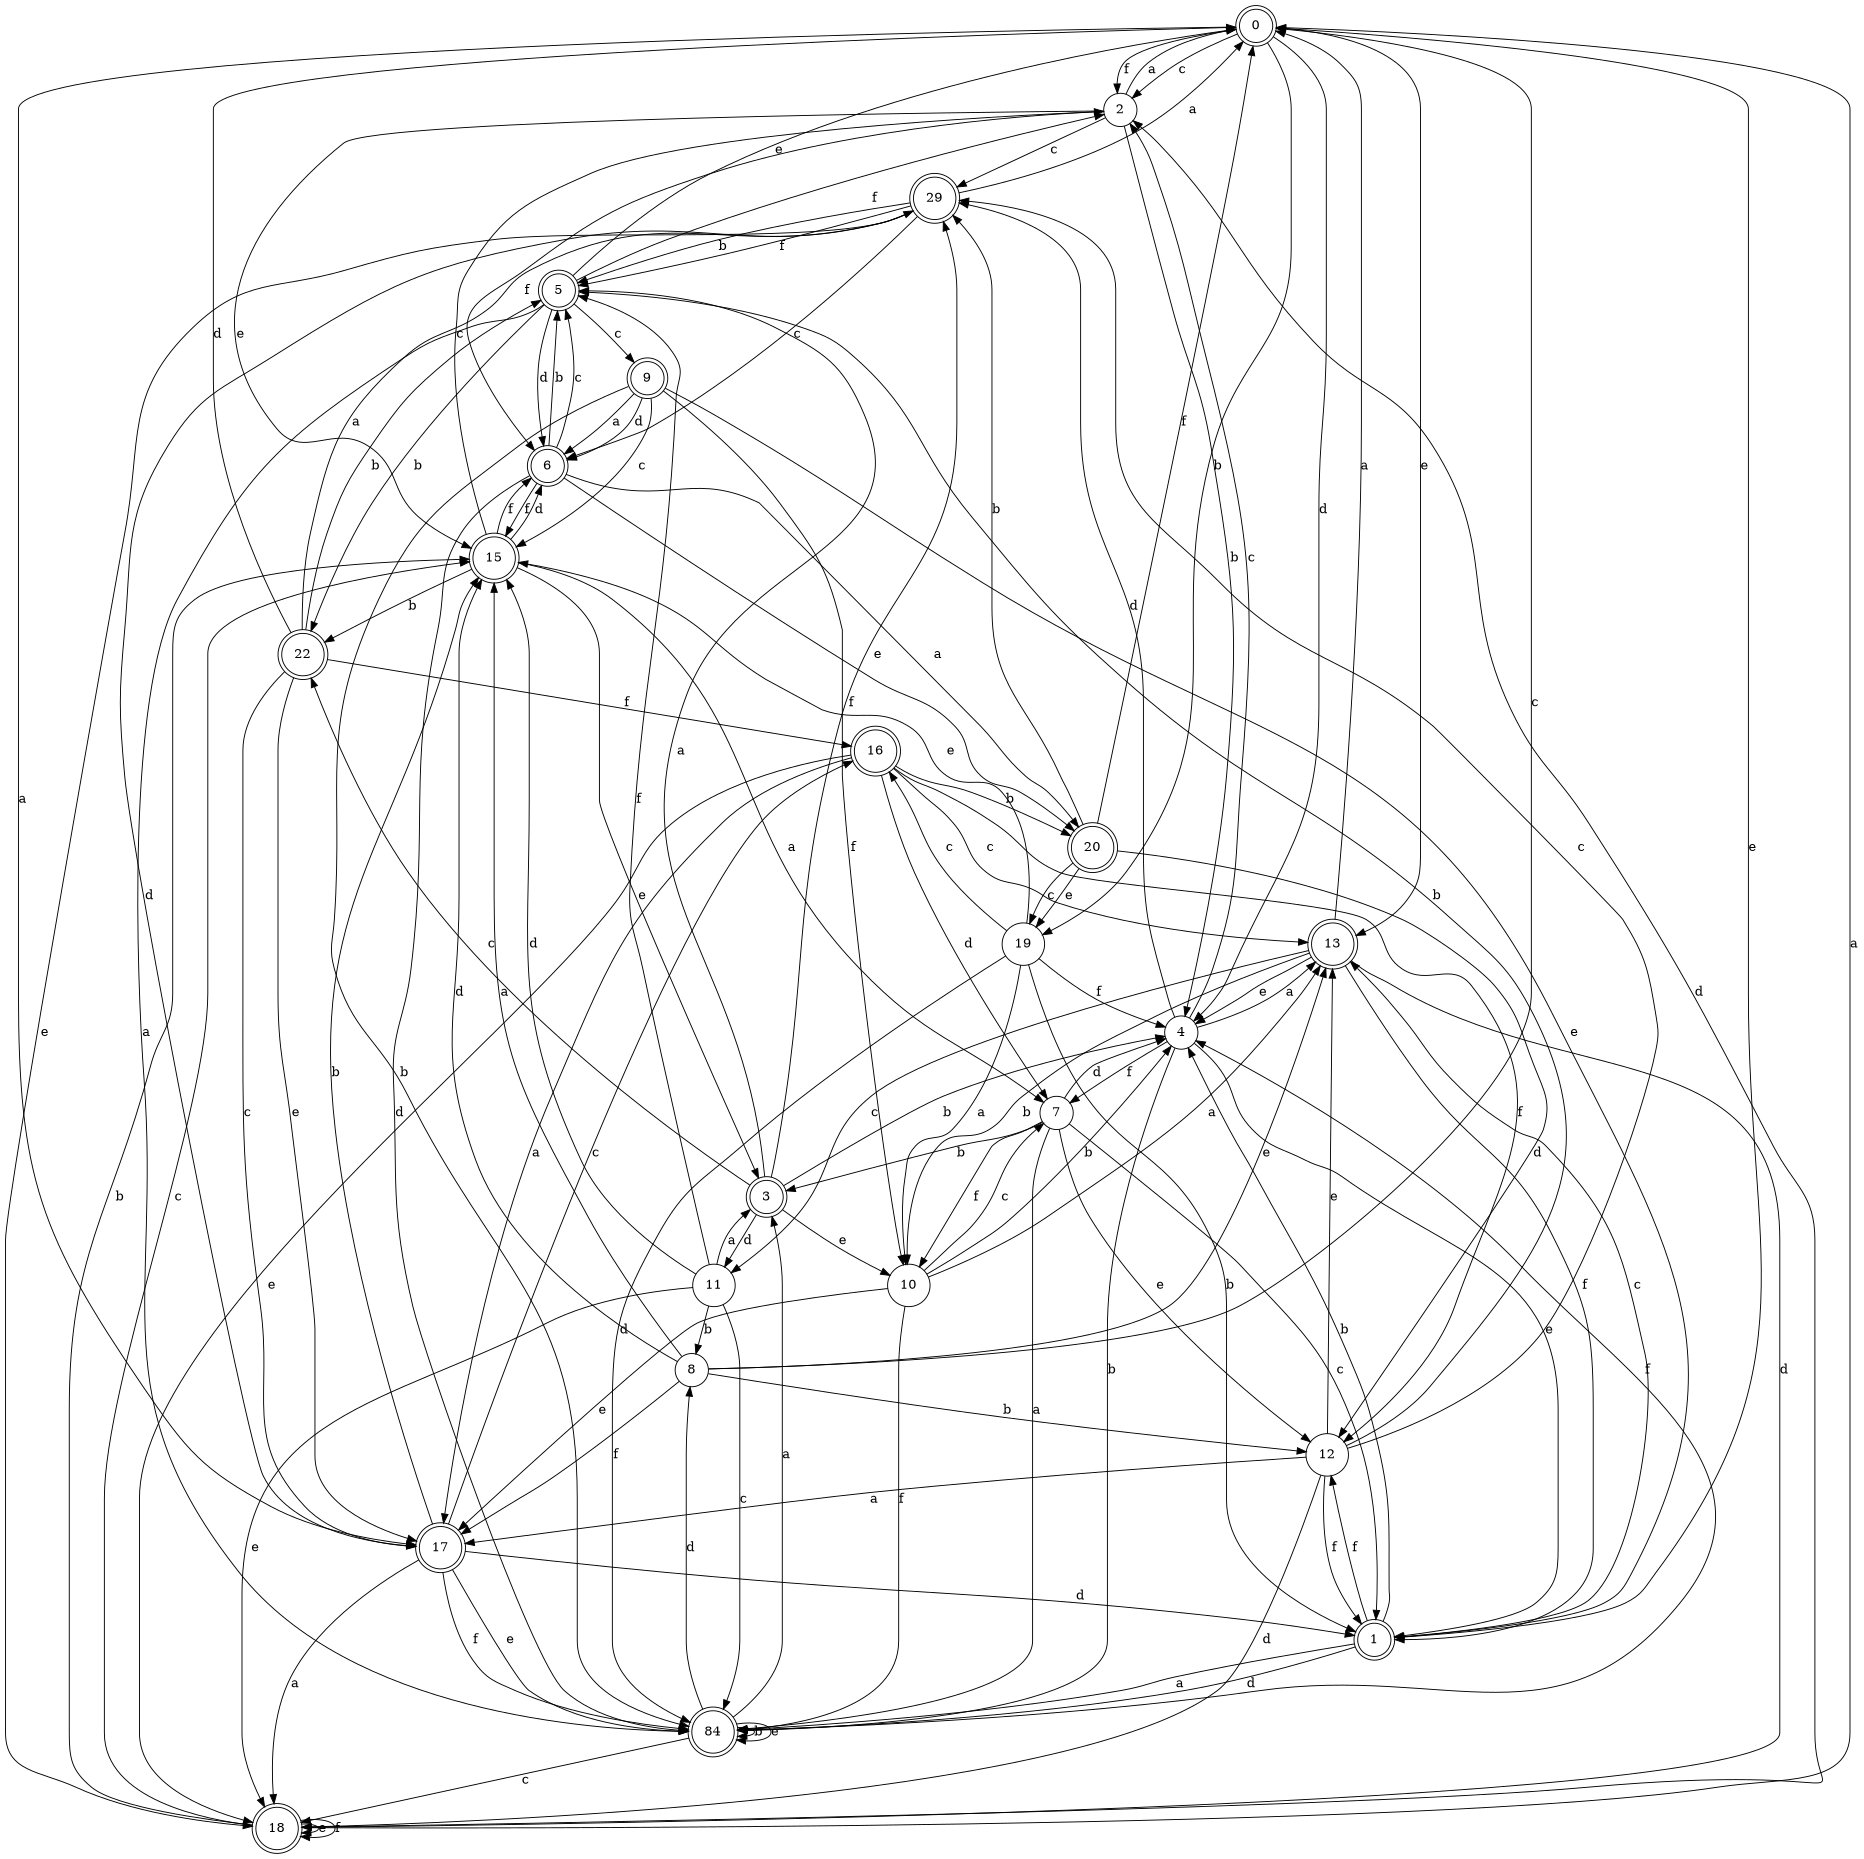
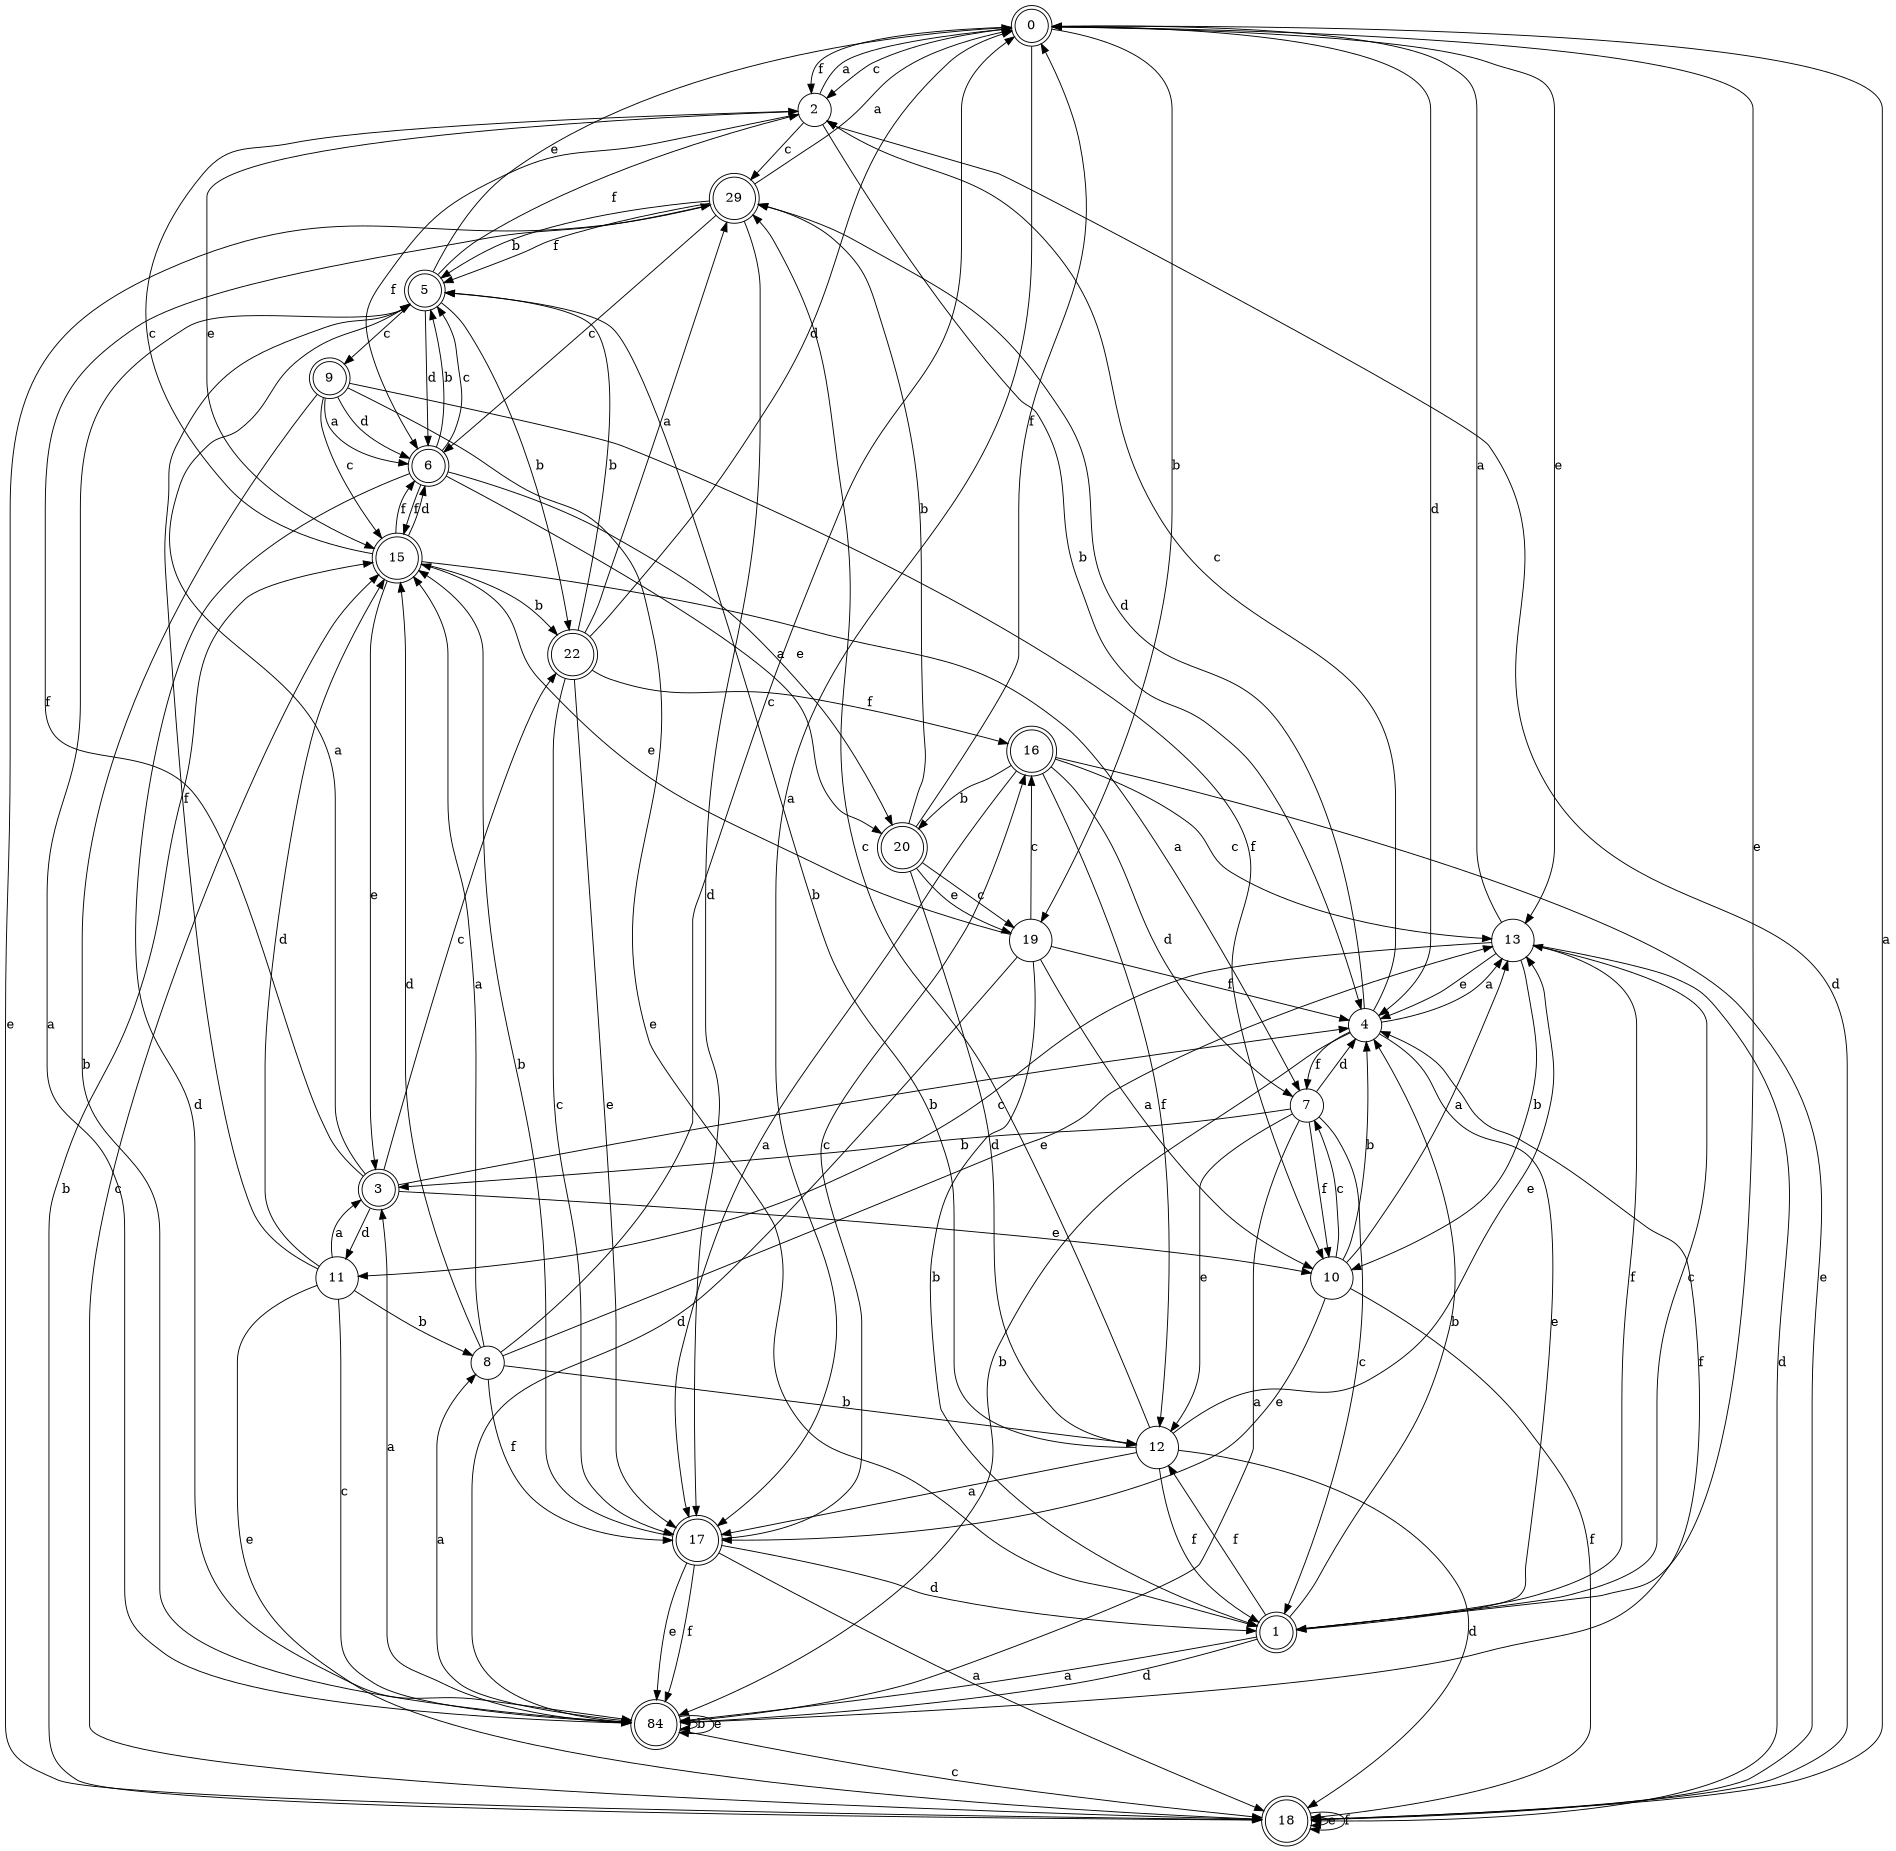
node "13": shape doublecircle -> circle
edge "84" -> "8": label "d" -> "a"
edge "10" -> "84": now "10" -> "18"
